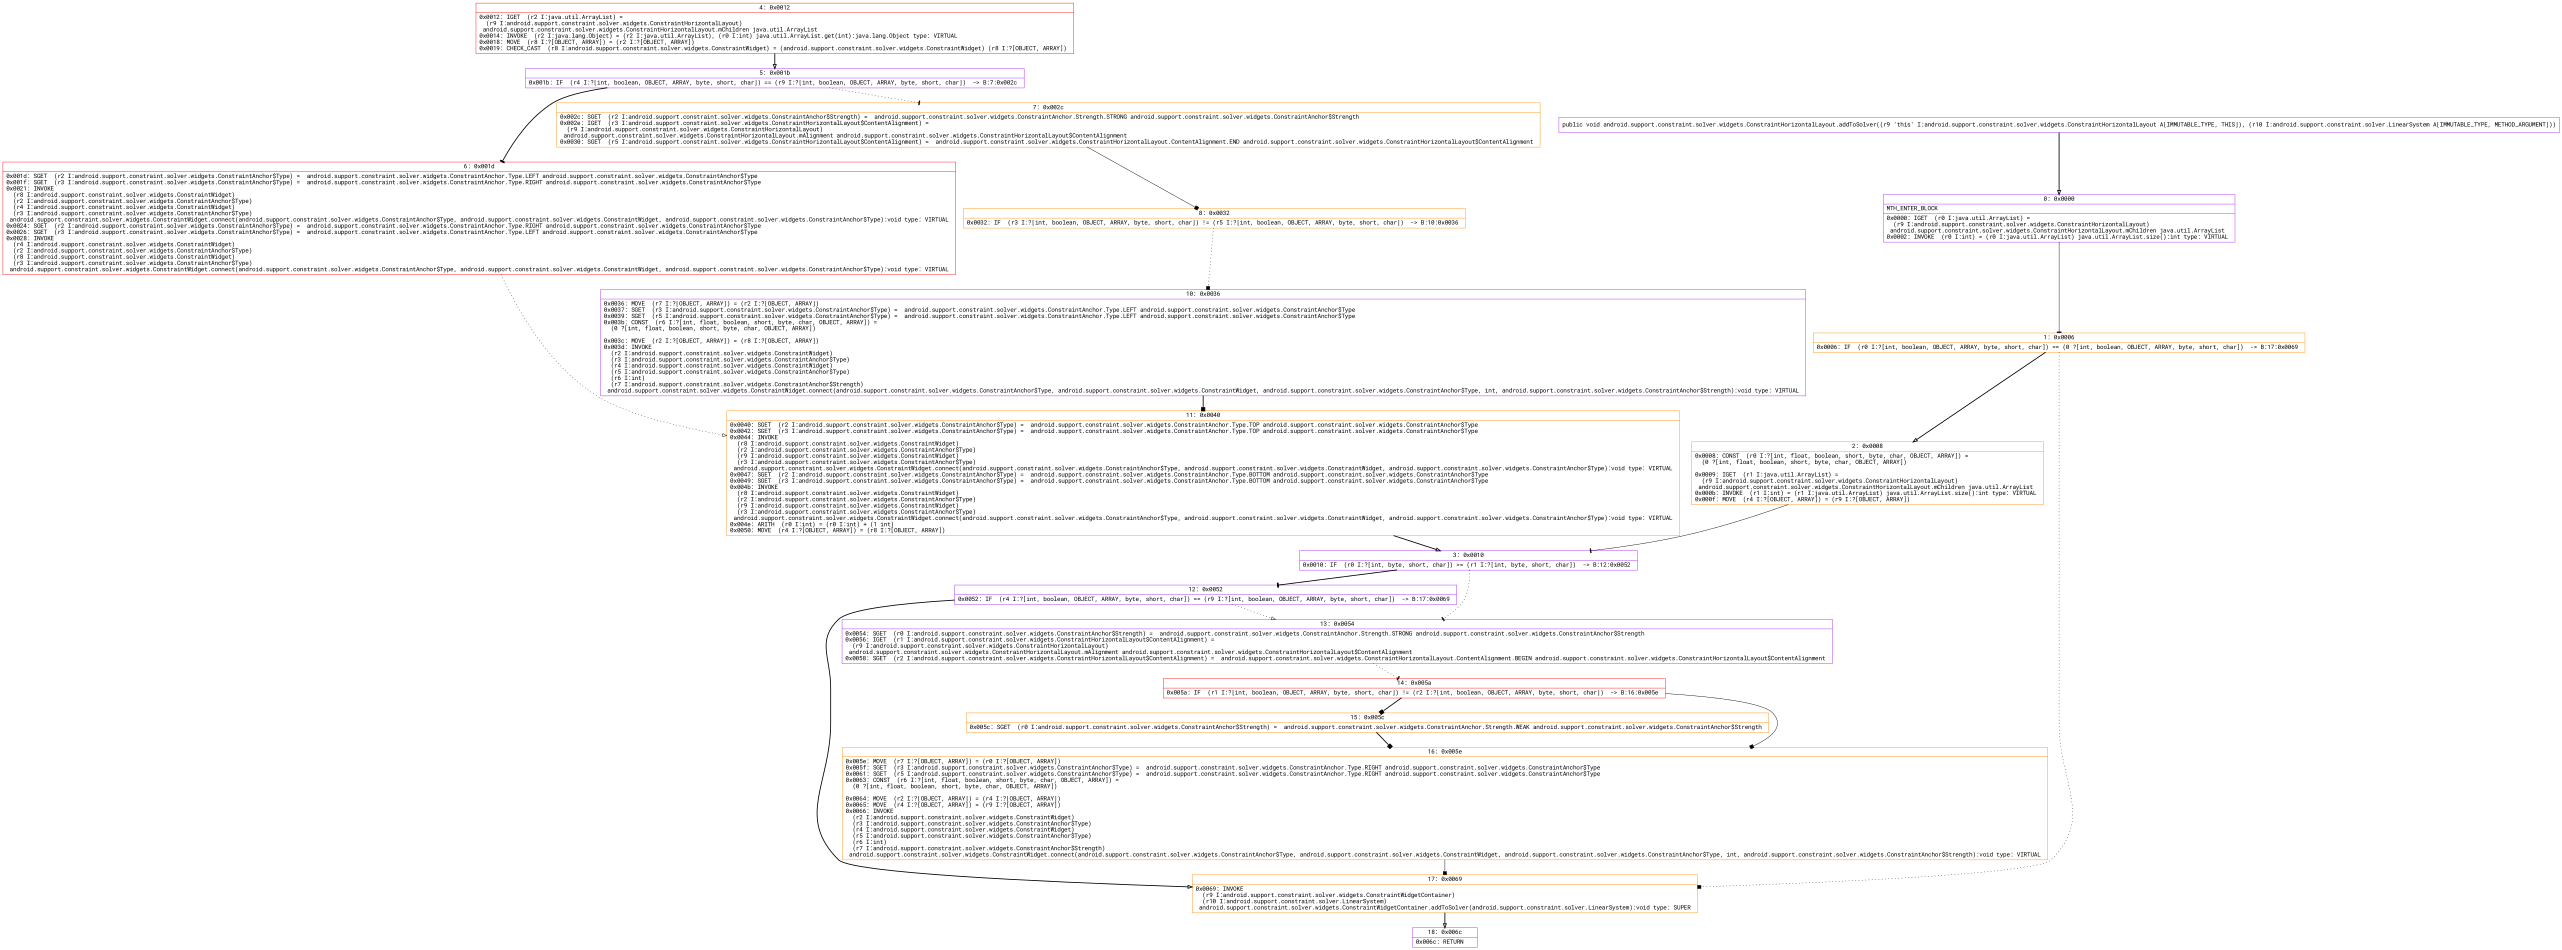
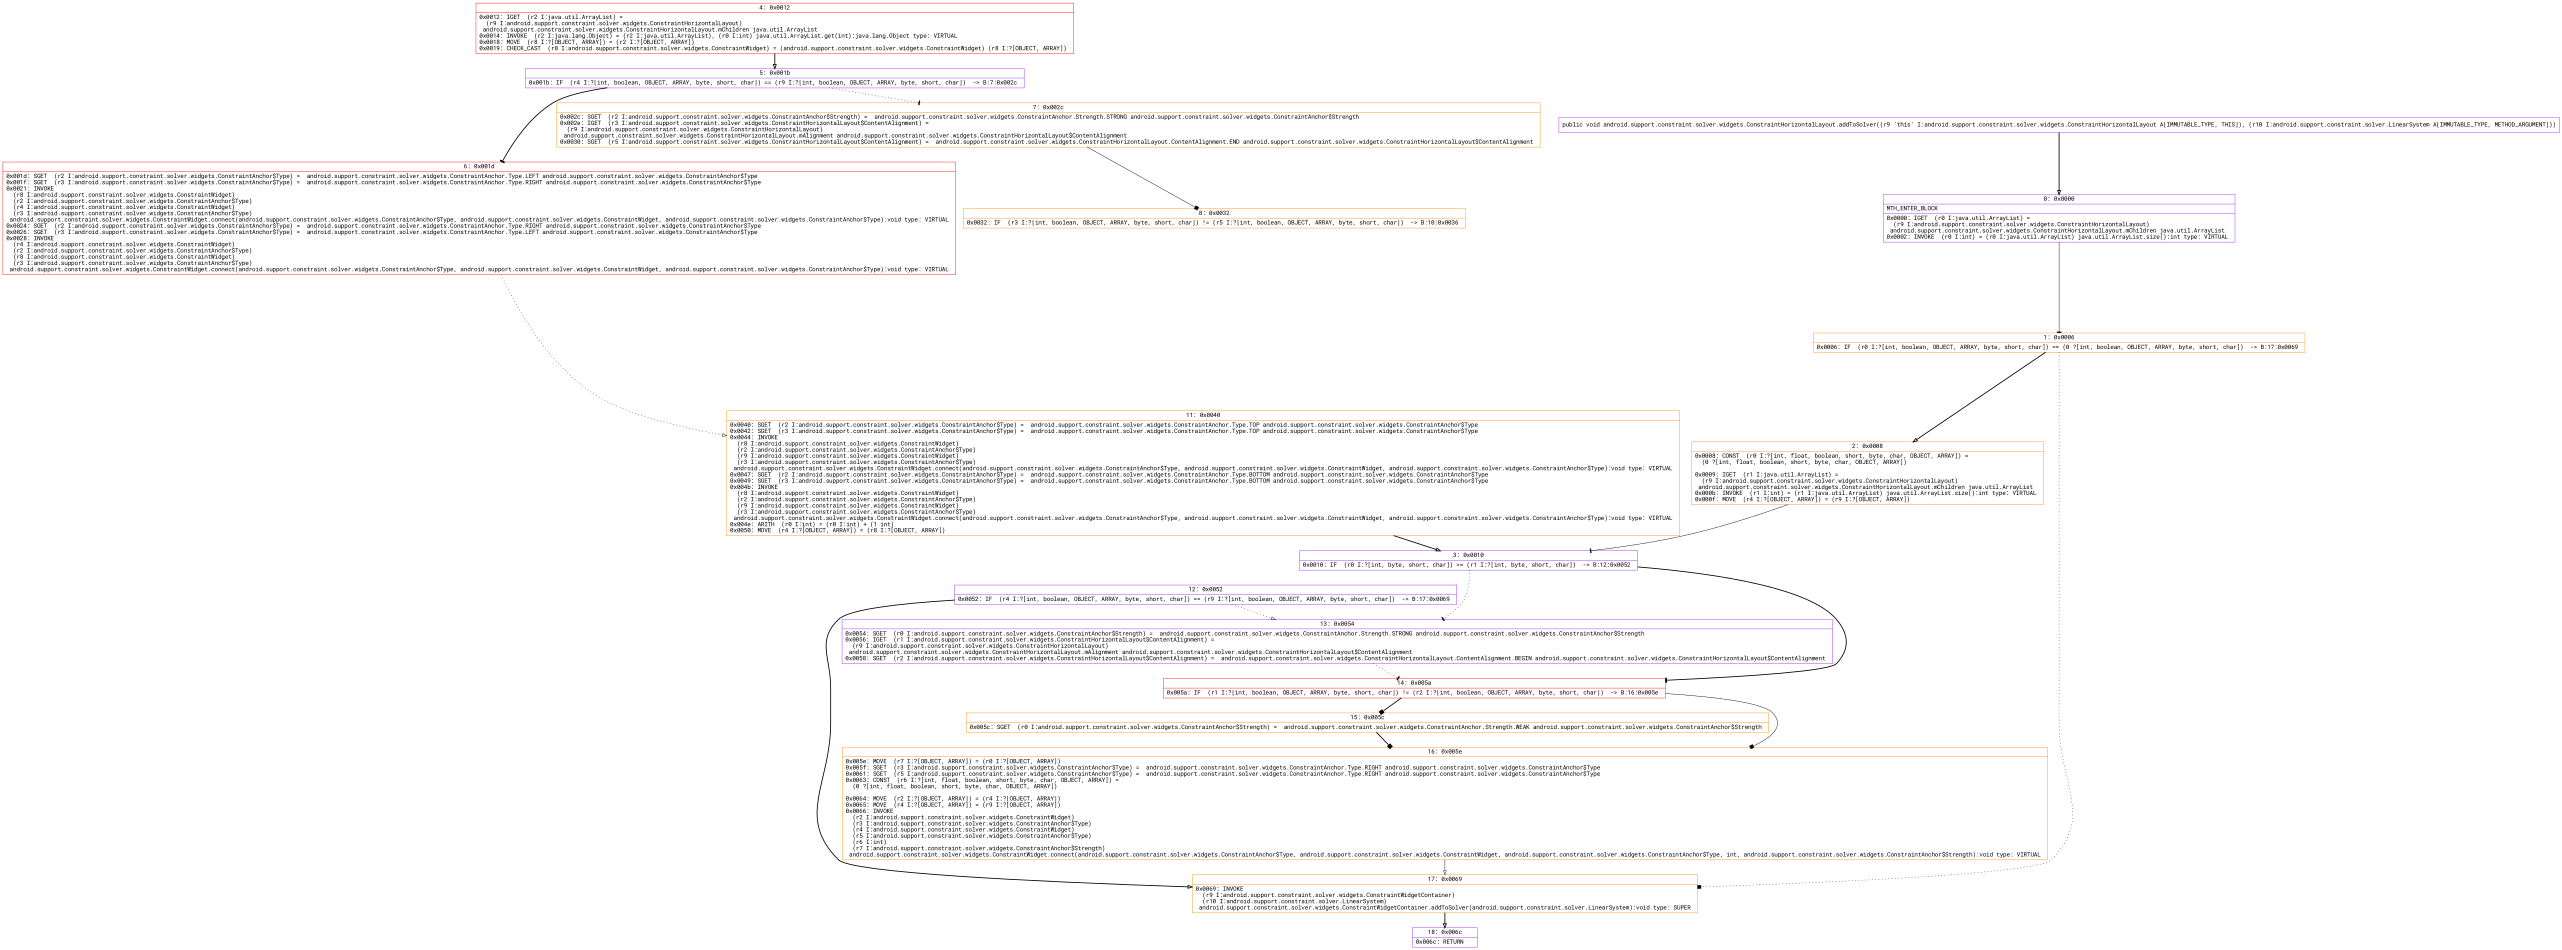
node "10: 0x0036": removed
edge "3: 0x0010" -> "12: 0x0052": now "3: 0x0010" -> "14: 0x005a"
edge "16: 0x005e" -> "17: 0x0069": arrowhead box -> onormal
